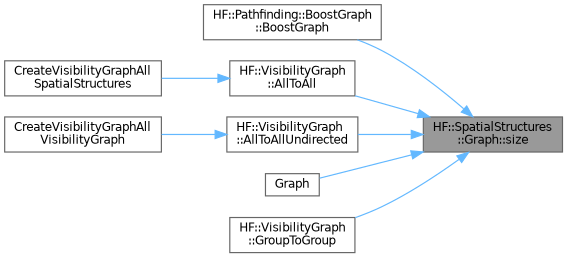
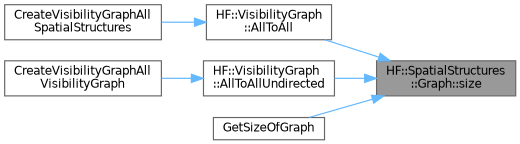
node "HF::Pathfinding::BoostGraph ::BoostGraph": removed
node "Graph": label "Graph" -> "GetSizeOfGraph"
node "HF::VisibilityGraph ::GroupToGroup": removed
